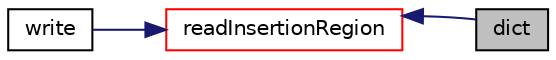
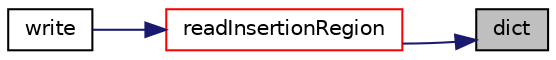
edge "dict" -> "readInsertionRegion": reversed
